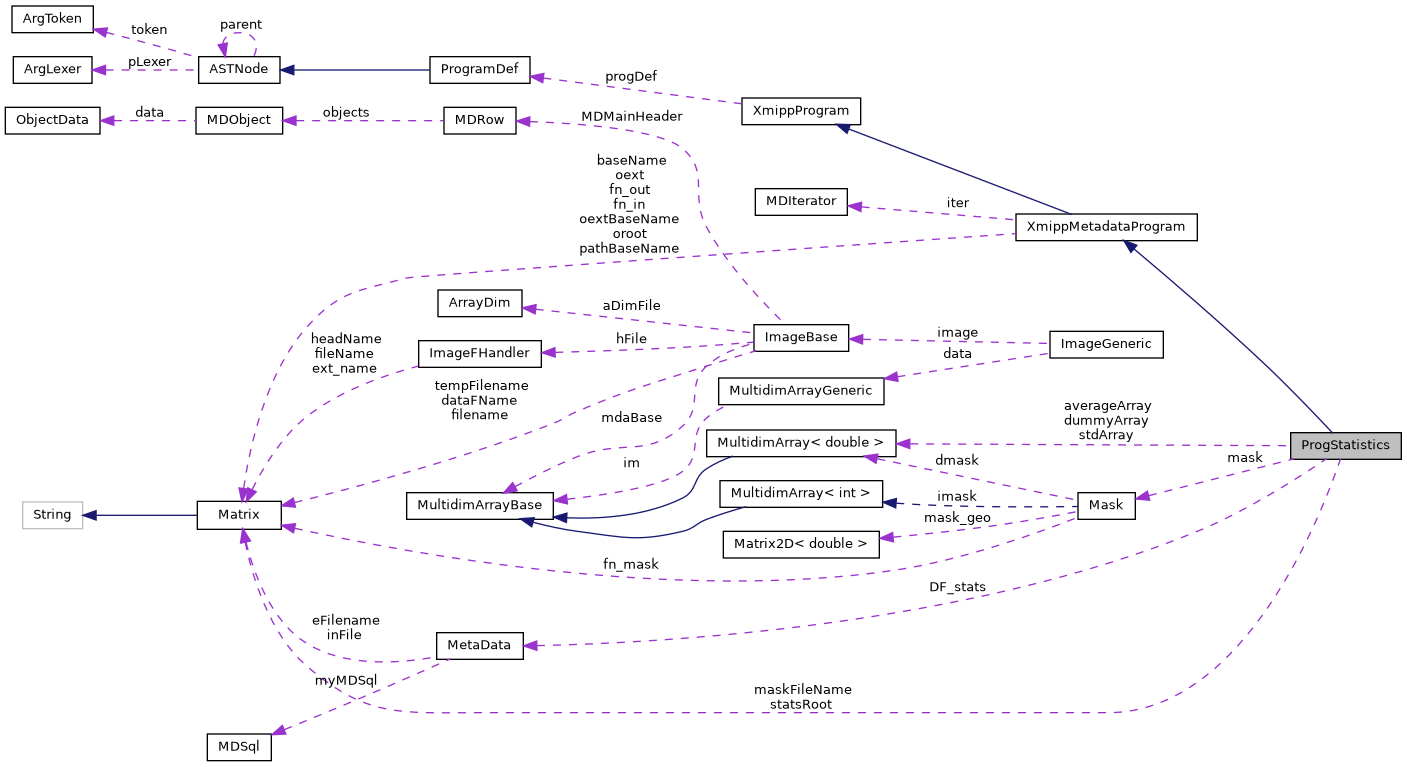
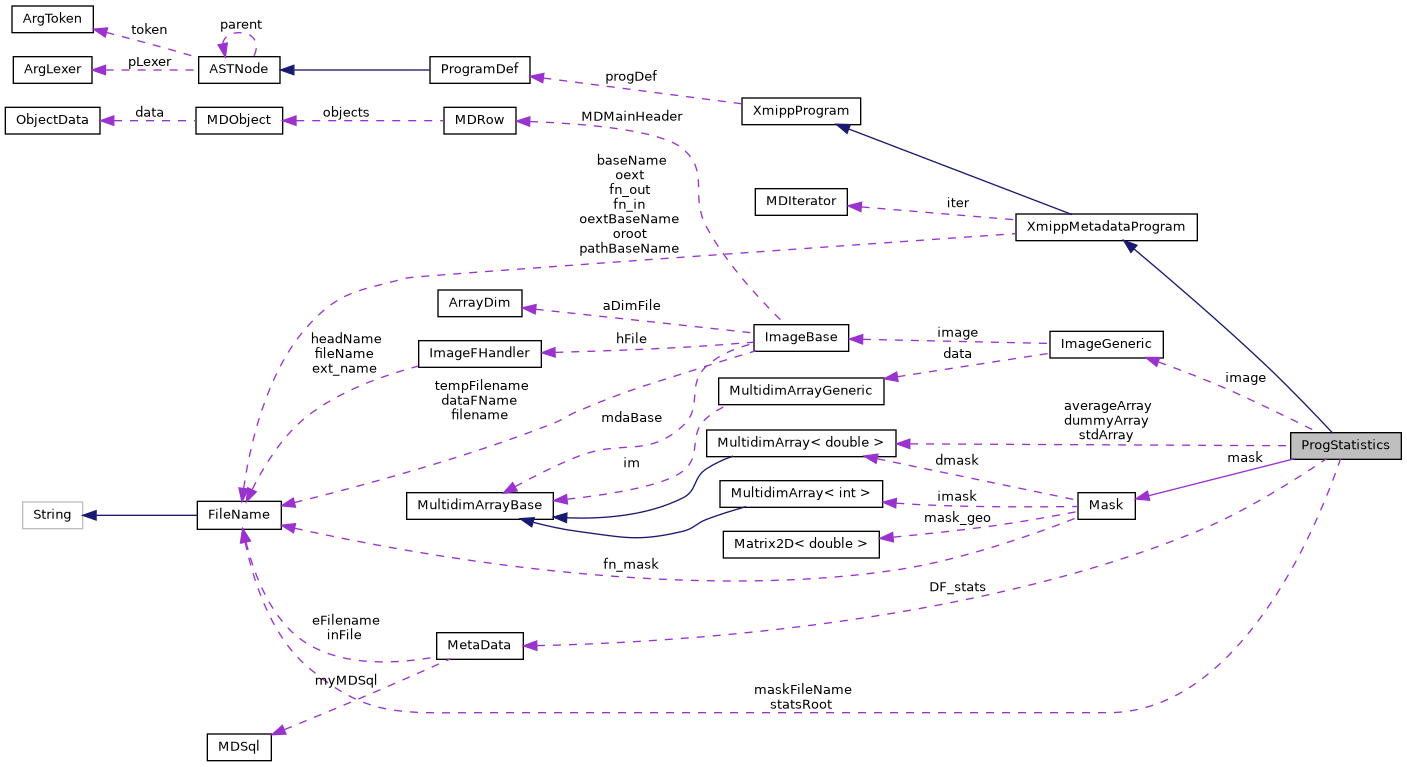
edge "ProgStatistics" -> "ImageGeneric": added, label "image"
edge "ProgStatistics" -> "Mask": style dashed -> solid
edge "Mask" -> "MultidimArray< int >": color midnightblue -> darkorchid3
node "Matrix": label "Matrix" -> "FileName"
